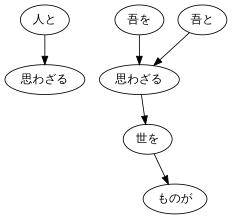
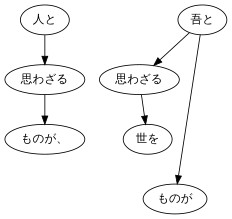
node "吾を": removed
node "ものが、": added
edge "世を" -> "ものが": now "吾と" -> "ものが"
